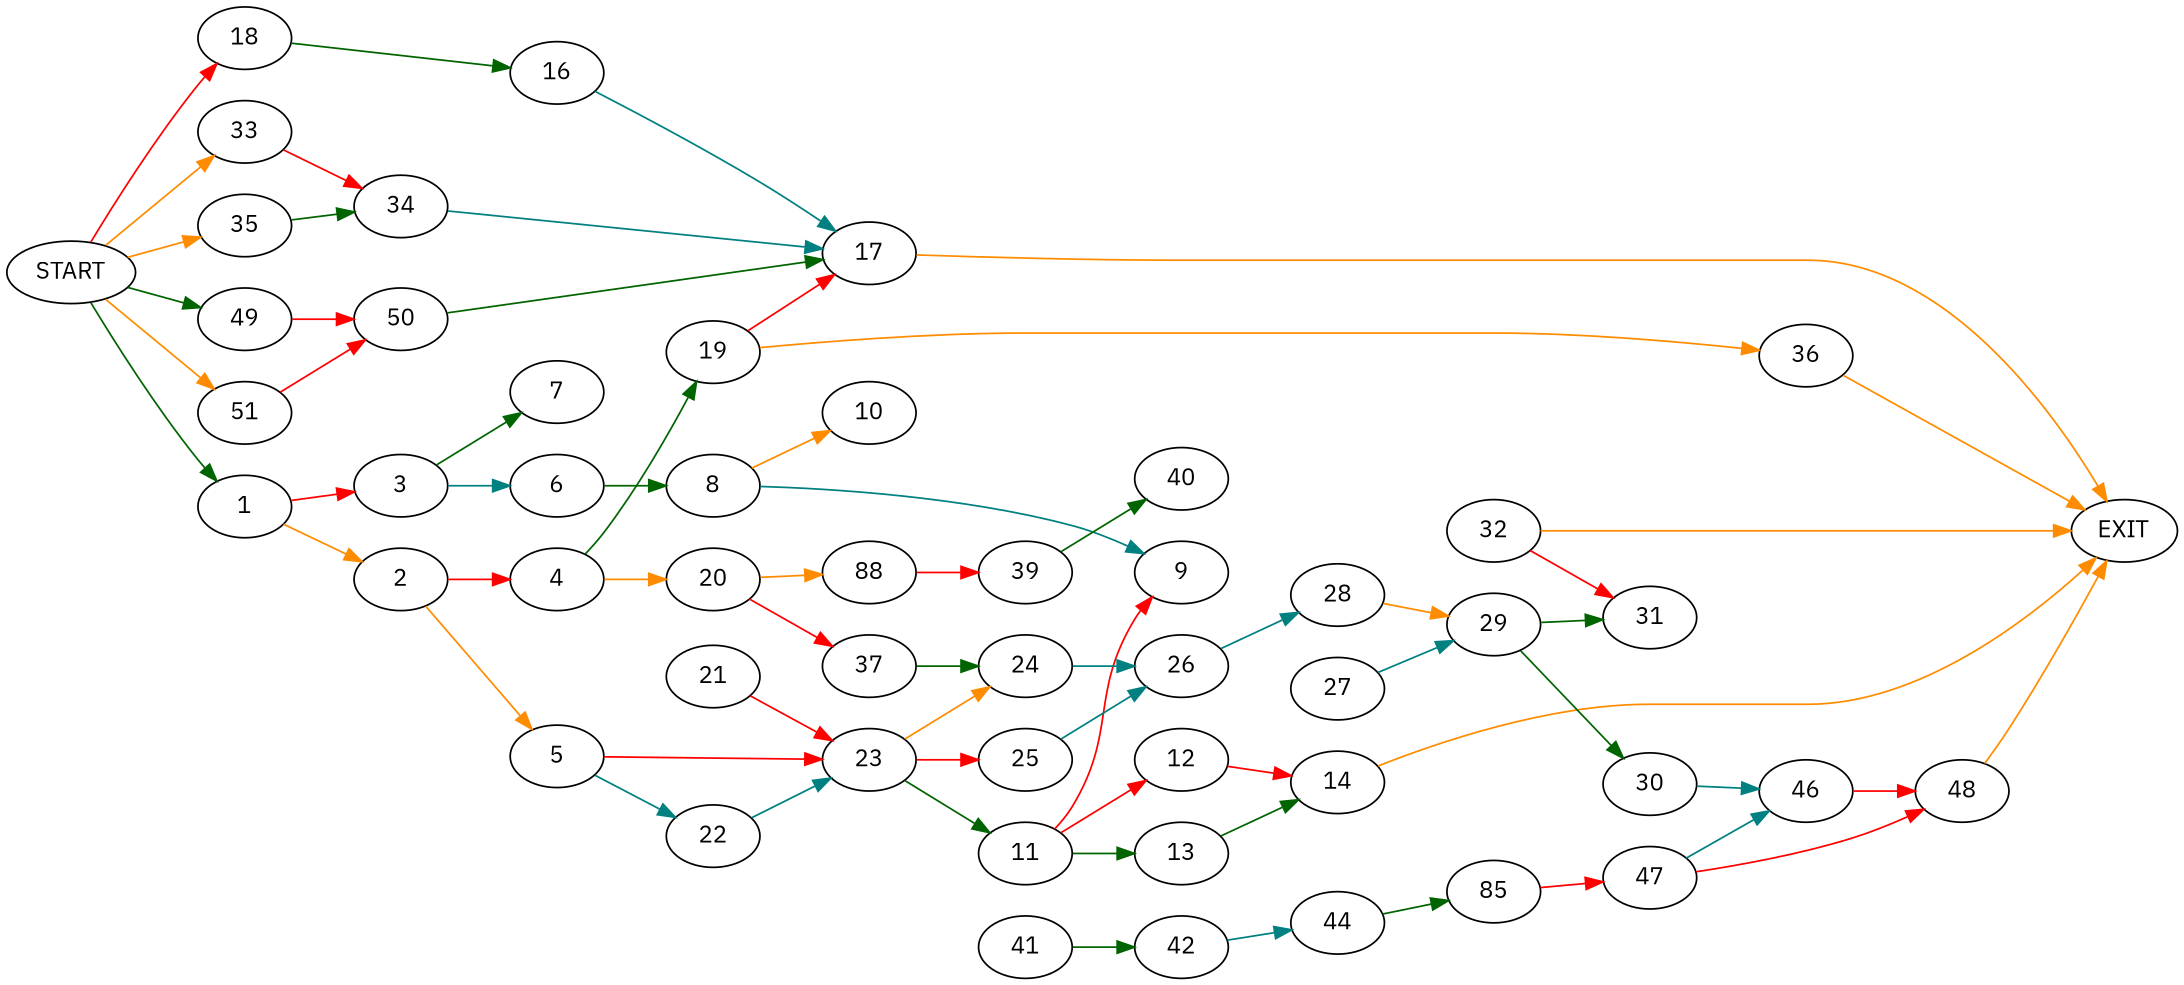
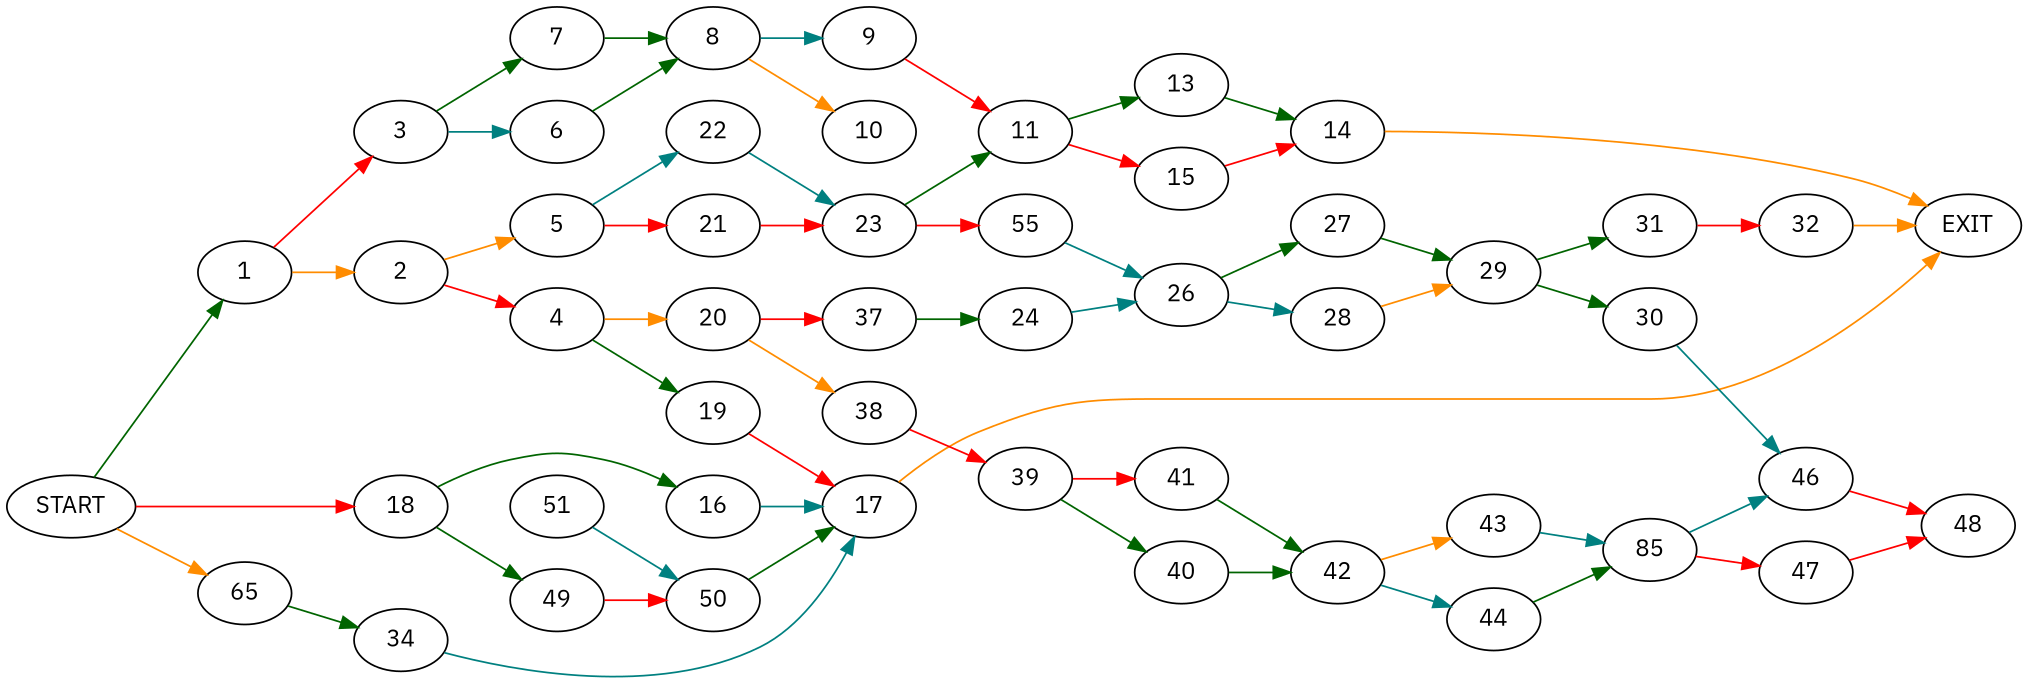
edge "7" -> "8": added
node "33": removed
node "35": label "35" -> "65"
edge "26" -> "27": added
edge "START" -> "49": now "18" -> "49"
edge "START" -> "51": removed
node "36": removed
edge "51" -> "50": color red -> teal
edge "39" -> "41": added
node "43": added
edge "32" -> "31": reversed
node "88": label "88" -> "38"
edge "40" -> "42": added
edge "27" -> "29": color teal -> darkgreen
edge "48" -> "EXIT": removed
edge "23" -> "24": removed
edge "11" -> "9": reversed
edge "5" -> "23": now "5" -> "21"
node "25": label "25" -> "55"
node "12": label "12" -> "15"
edge "47" -> "46": now "85" -> "46"
